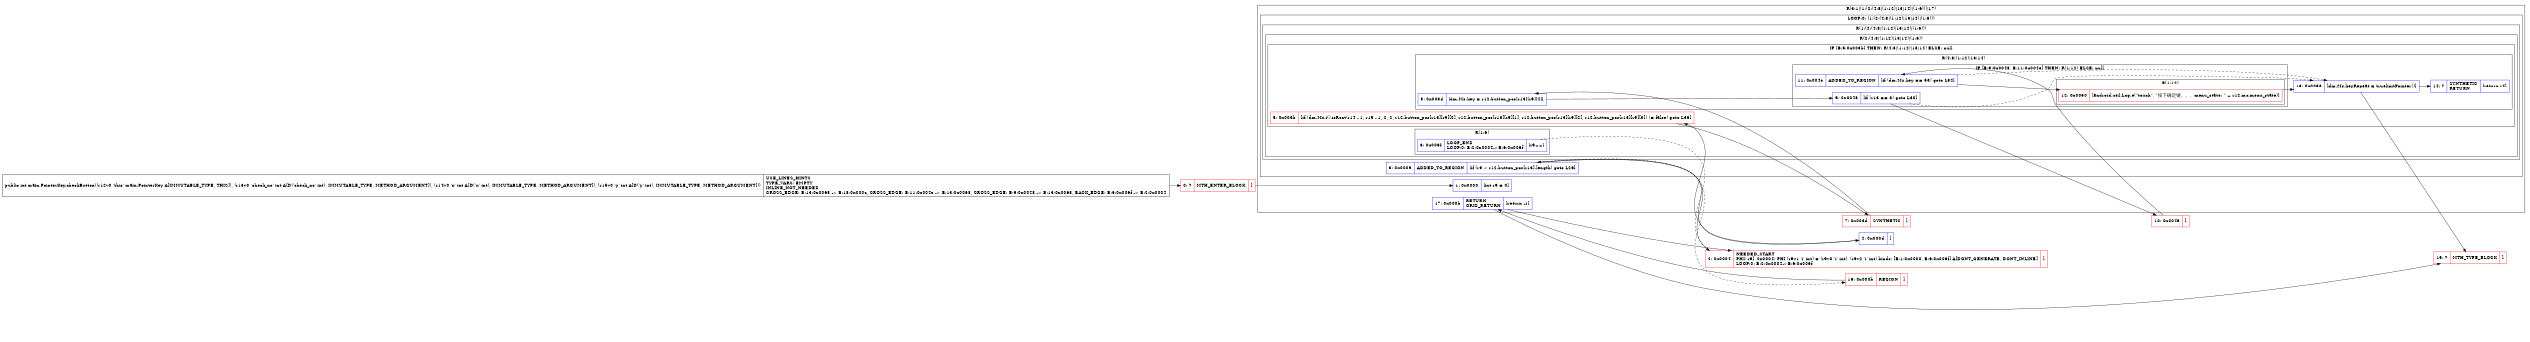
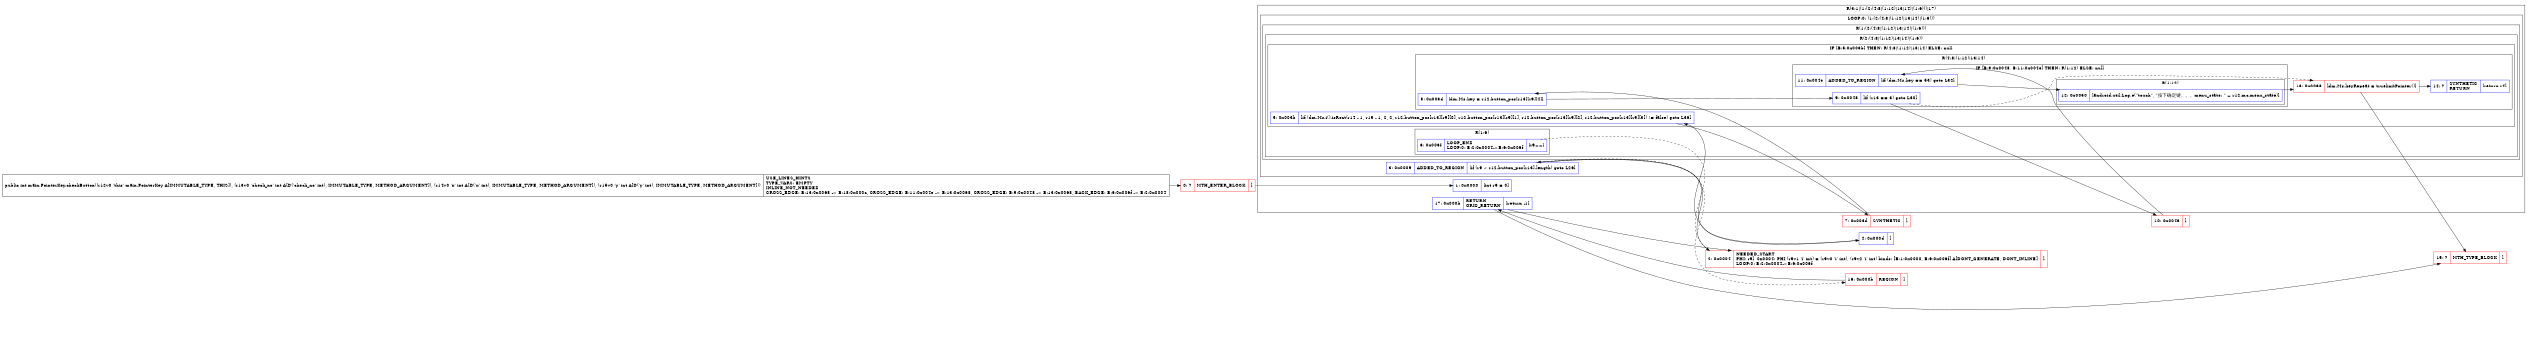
edge "11: 0x004e" -> "13: 0x0068": removed
node "13: 0x0068": color blue -> red
node "12: 0x0050": color red -> blue
node "5: 0x003b": color red -> blue
